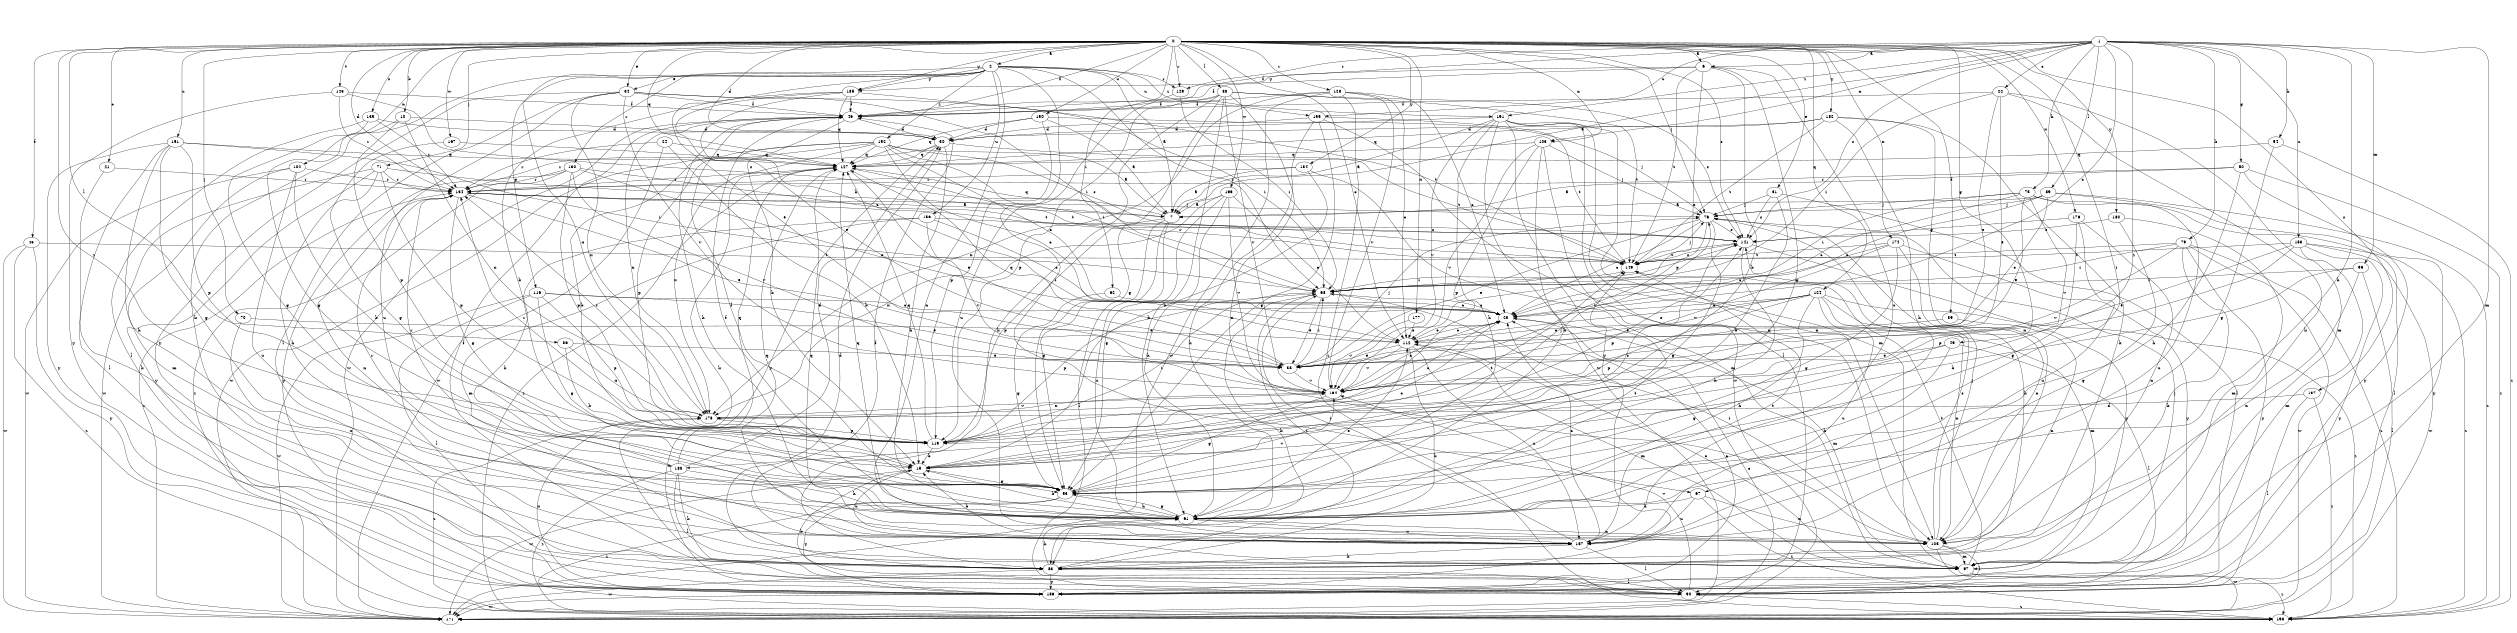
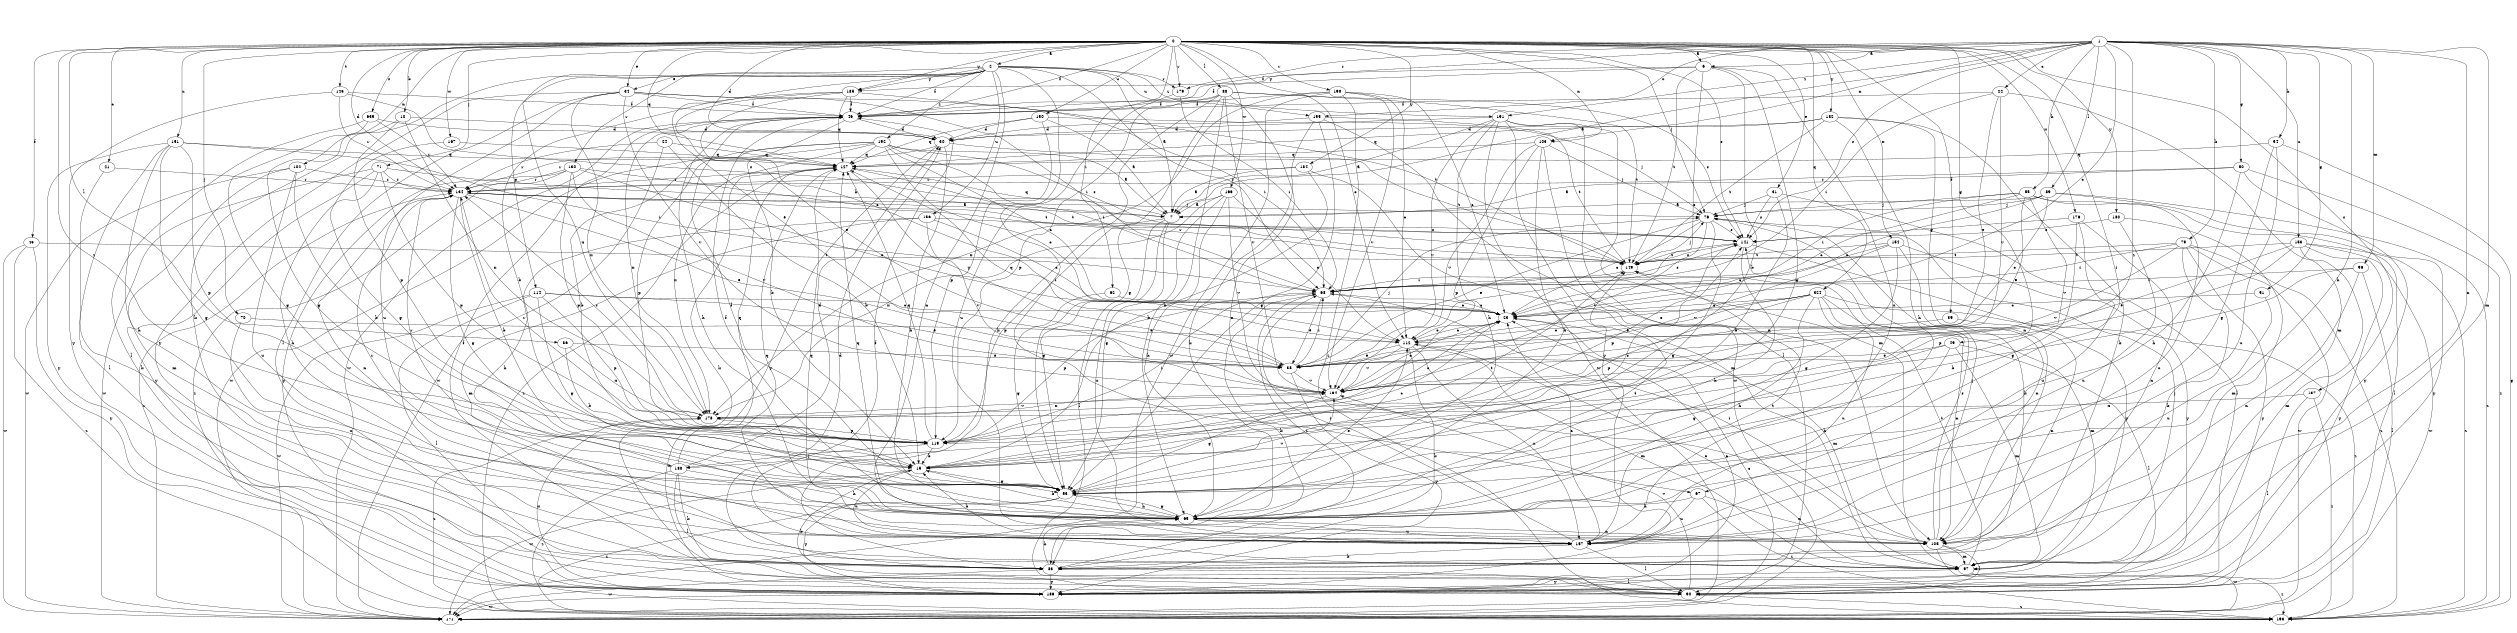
edge "2" -> "46": added, label "f"
node "129": label "129" -> "179"
node "128": label "128" -> "198"
node "135": label "135" -> "635"
edge "30" -> "127": removed, label "q"
node "75": label "75" -> "55"
node "174": label "174" -> "154"
edge "22" -> "164": label "e" -> "v"
edge "127" -> "38": label "e" -> "y"
edge "68" -> "141": label "p" -> "s"
node "116": label "116" -> "114"
node "124": label "124" -> "324"
node "51": added
edge "191" -> "105": now "1" -> "105"
node "177": removed
edge "180" -> "157": label "g" -> "u"
edge "54" -> "193": label "z" -> "g"
edge "119" -> "76": now "119" -> "188"
edge "137" -> "178": label "d" -> "x"
edge "134" -> "15": added, label "b"
edge "54" -> "157": added, label "u"
edge "49" -> "97": added, label "m"
node "61": label "61" -> "65"
edge "38" -> "186": added, label "y"
edge "22" -> "83": removed, label "k"
edge "97" -> "186": added, label "y"
